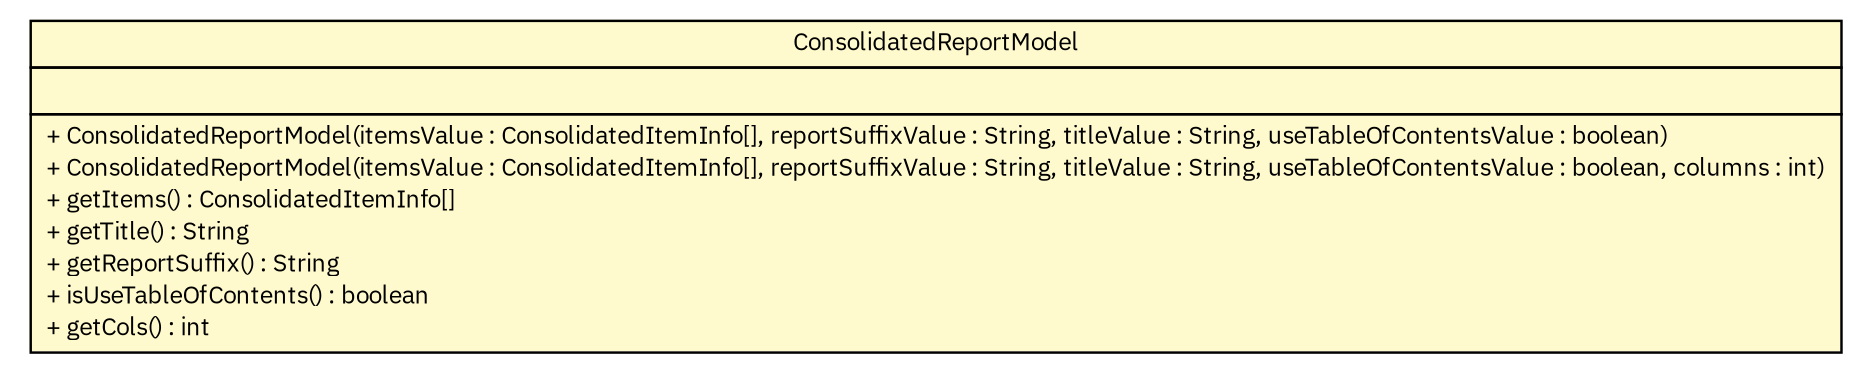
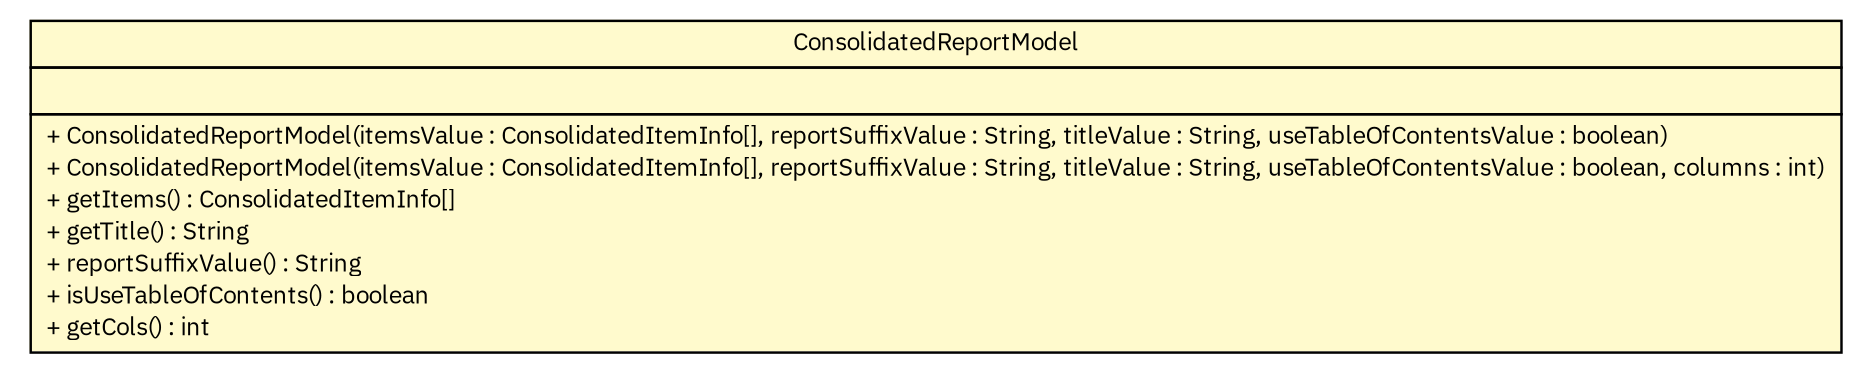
node "ConsolidatedReportModel": text "+ getReportSuffix() : String" -> "+ reportSuffixValue() : String"
